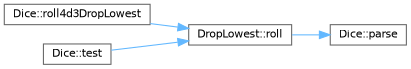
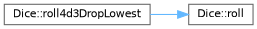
node "DropLowest::roll": label "DropLowest::roll" -> "Dice::roll"
node "Dice::parse": removed
node "Dice::test": removed
